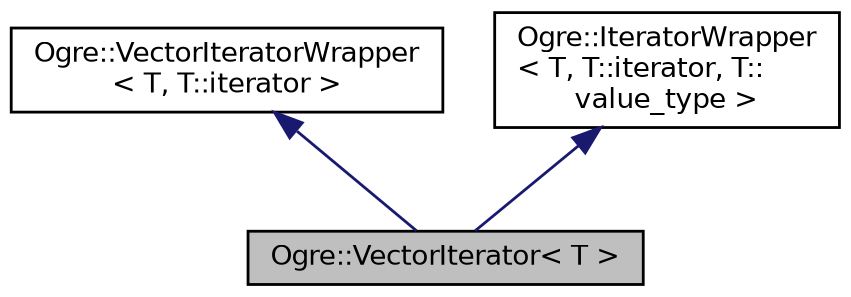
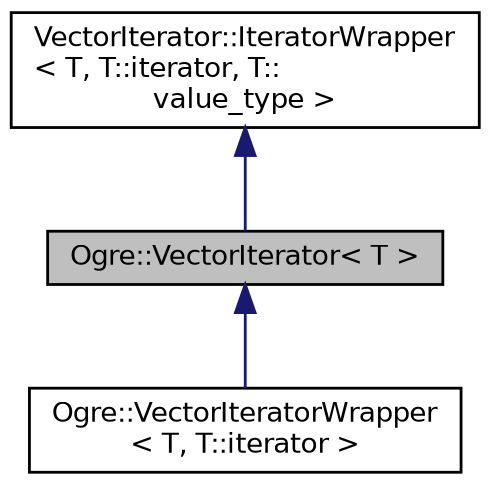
node "Ogre::IteratorWrapper < T, T::iterator, T:: value_type >": label "Ogre::IteratorWrapper < T, T::iterator, T:: value_type >" -> "VectorIterator::IteratorWrapper < T, T::iterator, T:: value_type >"
edge "Ogre::VectorIterator< T >" -> "Ogre::VectorIteratorWrapper < T, T::iterator >": reversed
